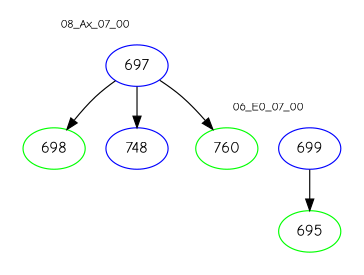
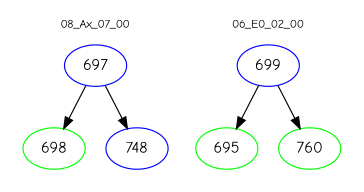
edge "697" -> "760": now "699" -> "760"
cluster "06_E0_07_00": label "06_E0_07_00" -> "06_E0_02_00"
